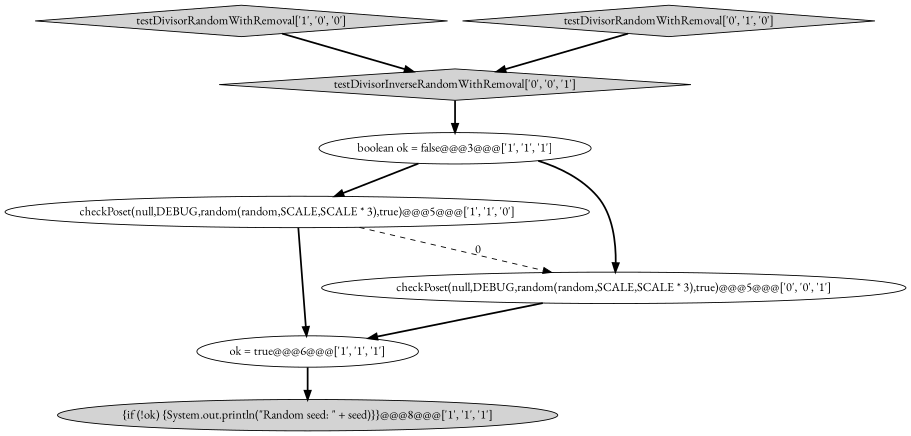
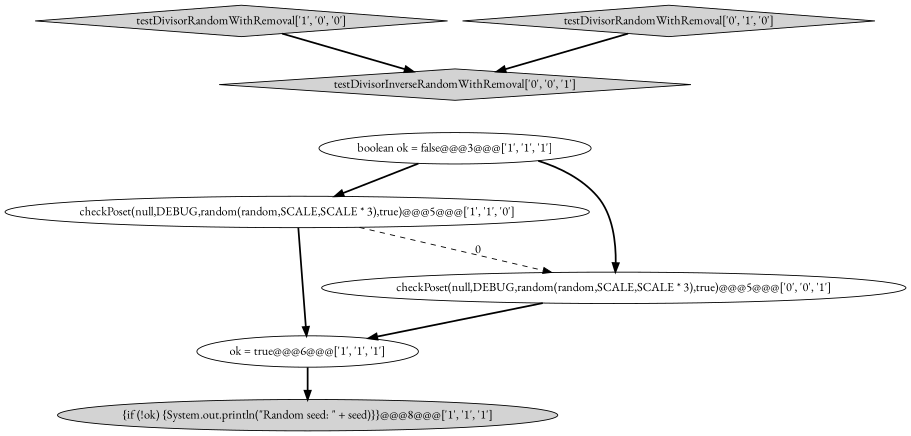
edge "testDivisorInverseRandomWithRemoval['0', '0', '1']" -> "boolean ok = false@@@3@@@['1', '1', '1']": removed
